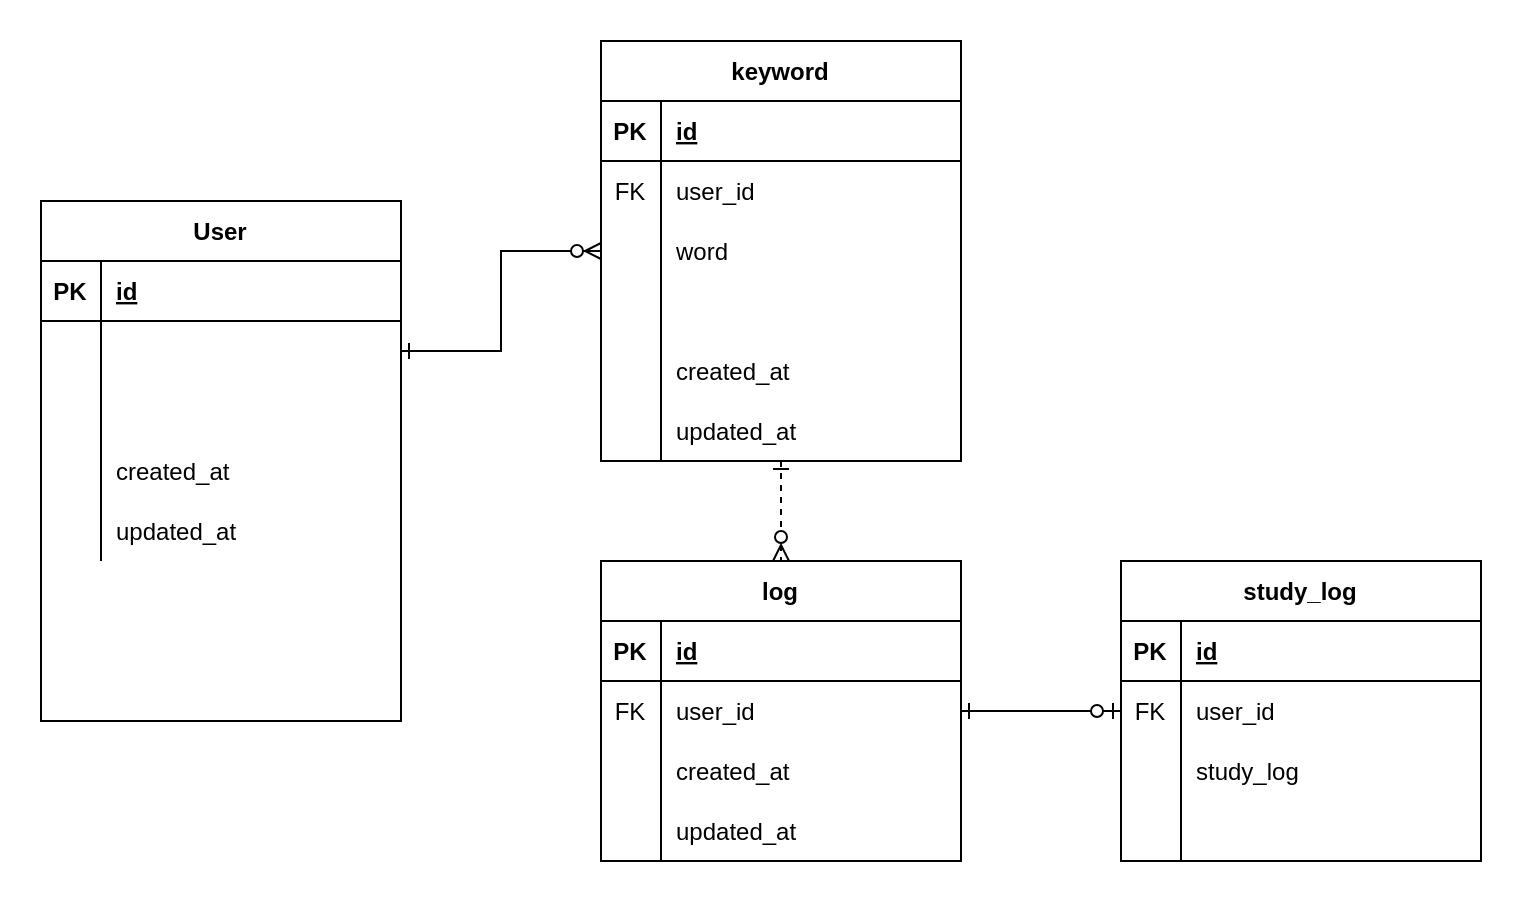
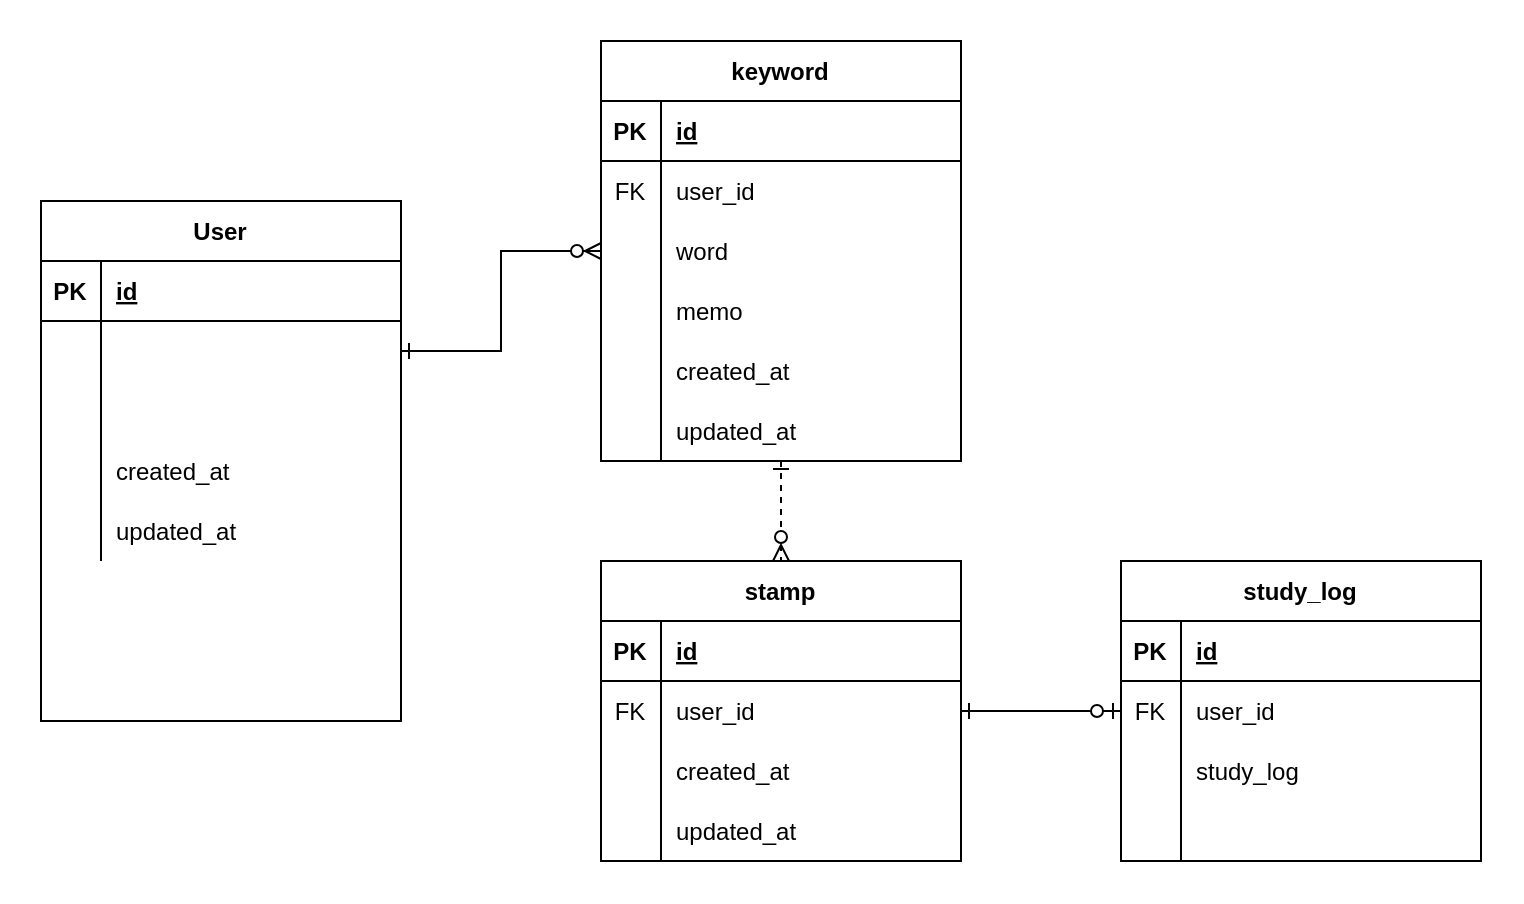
node "memo": added
node "log": label "log" -> "stamp"
